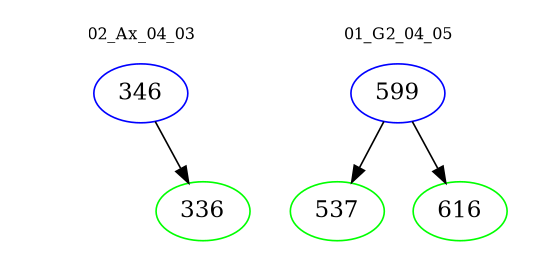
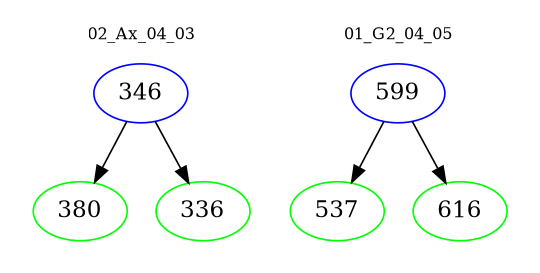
node "380": added
